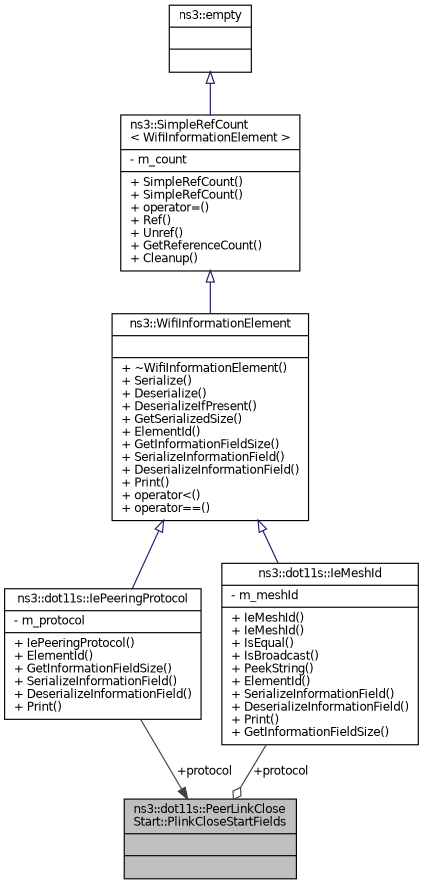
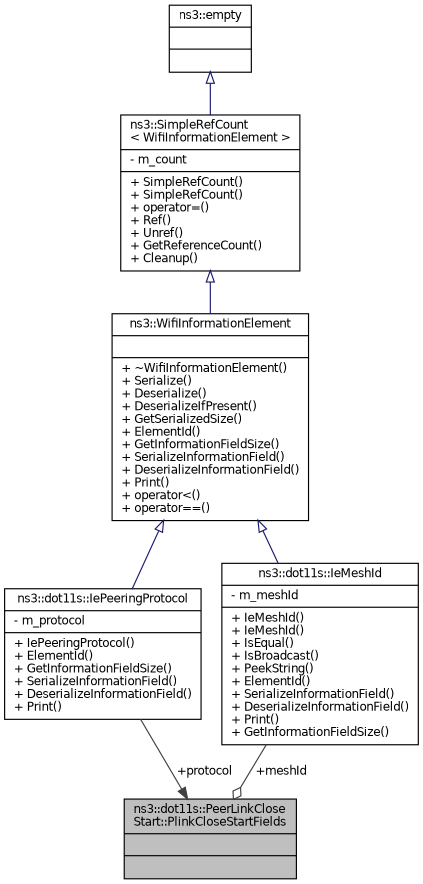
edge "ns3::dot11s::IeMeshId" -> "ns3::dot11s::PeerLinkClose": label " +protocol" -> " +meshId"
